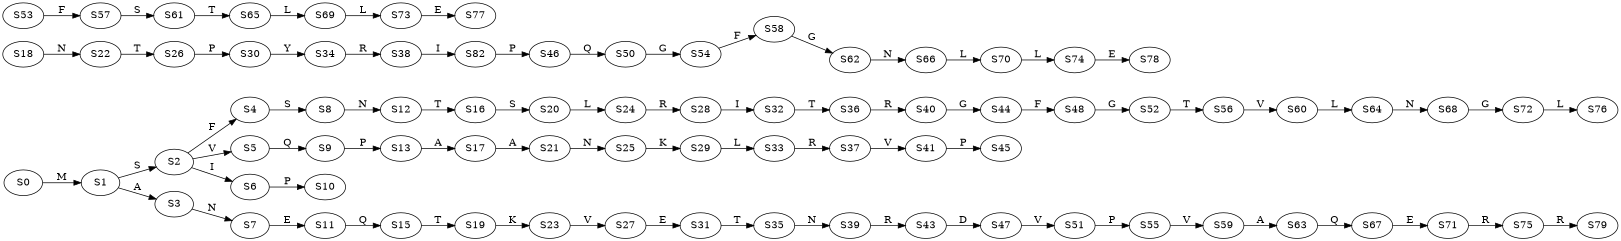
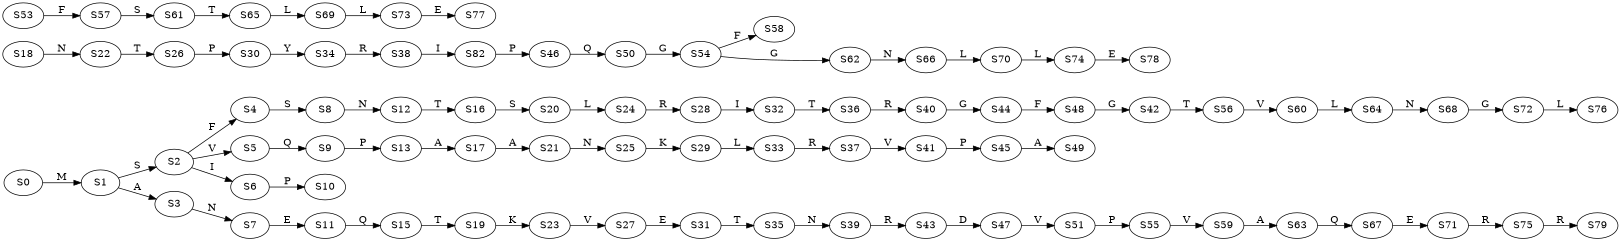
edge "S58" -> "S62": now "S54" -> "S62"
node "S52": label "S52" -> "S42"
node "S49": added
